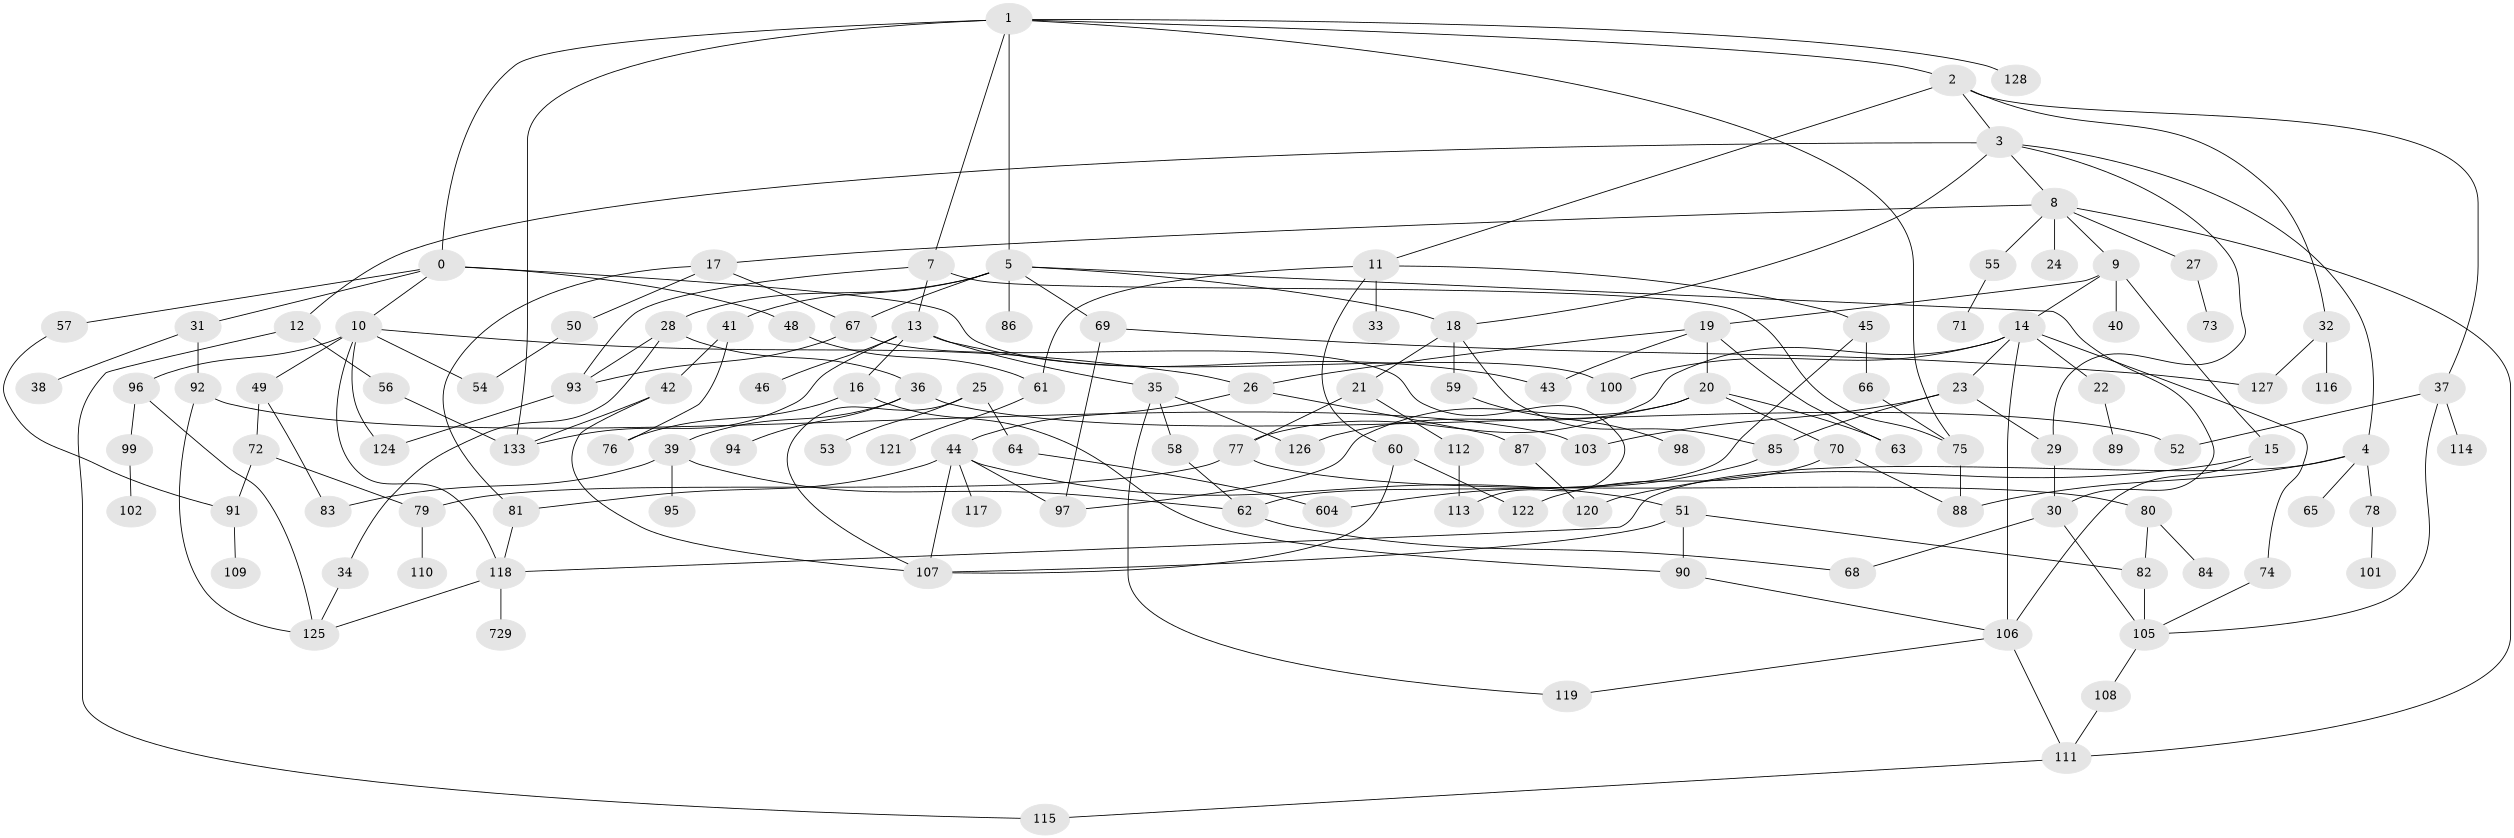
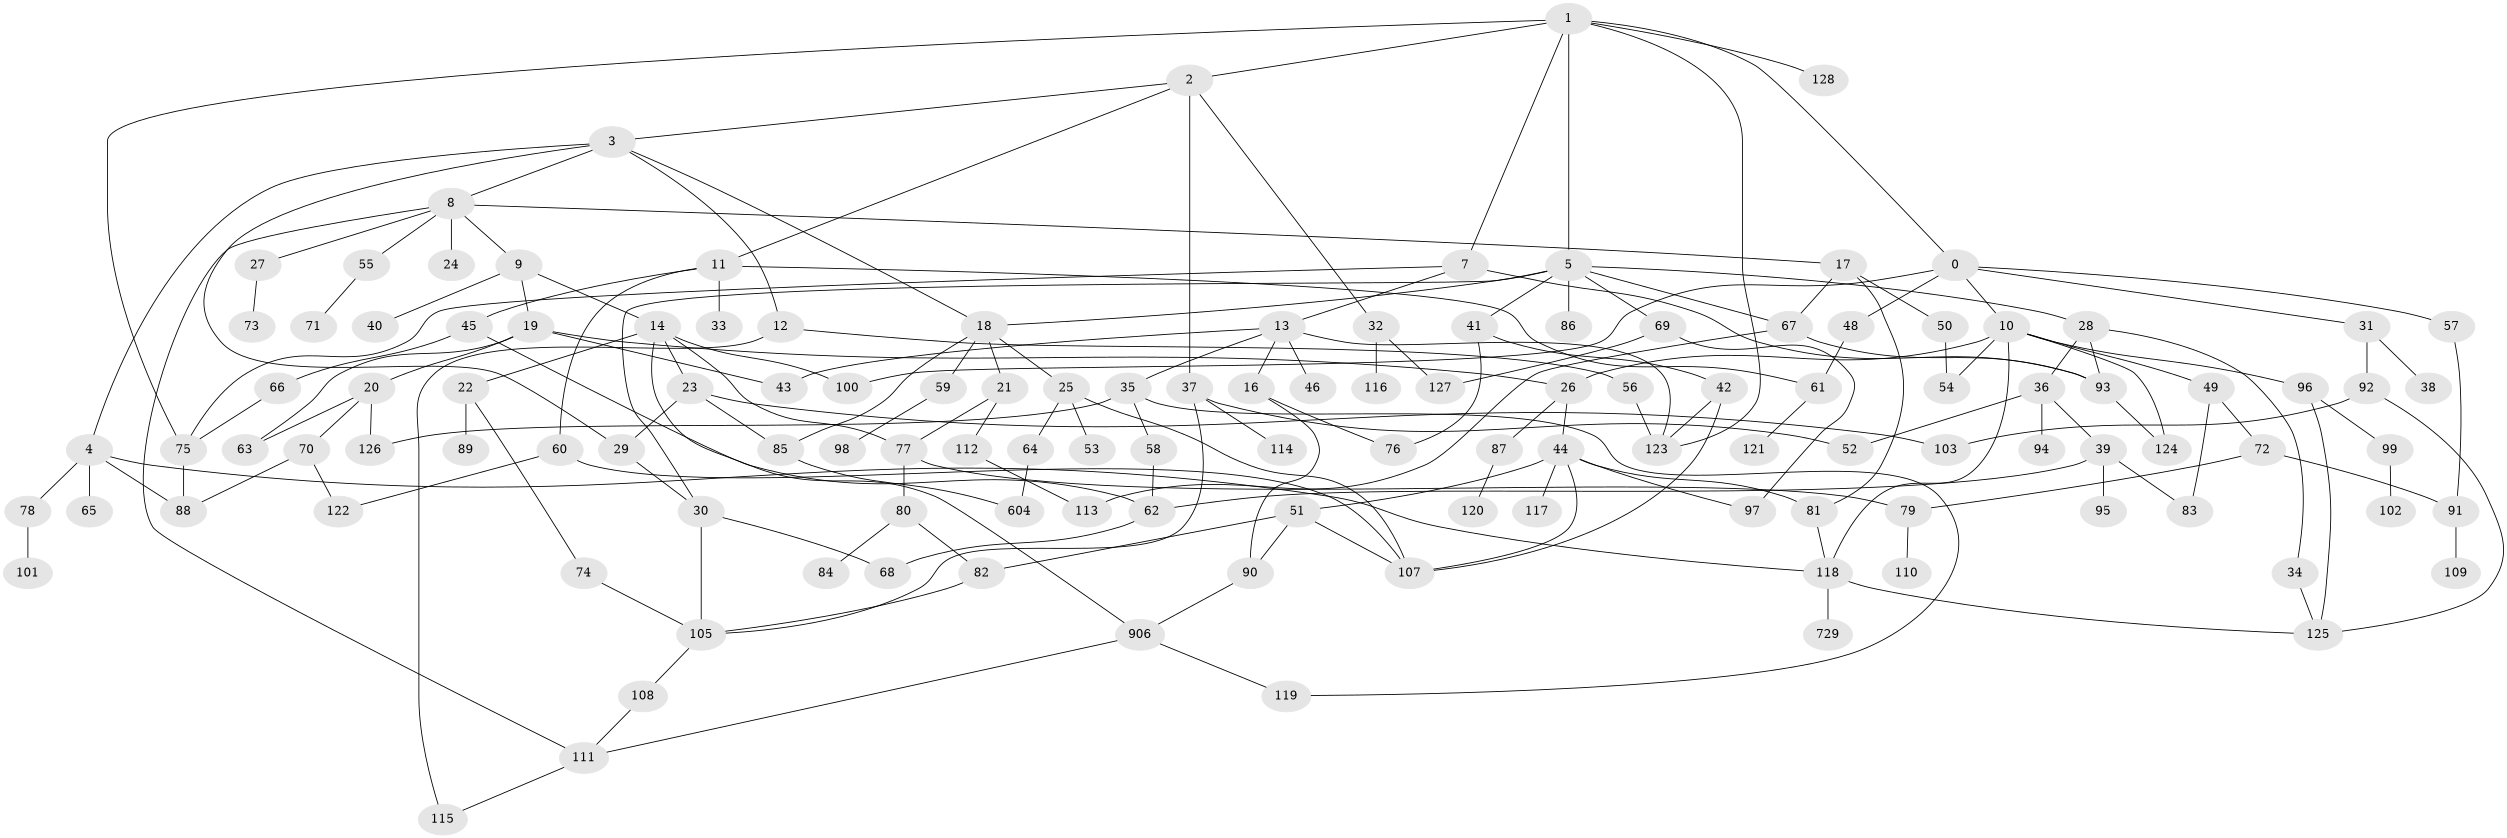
edge "18" -- "25": added
edge "14" -- "74": now "22" -- "74"
edge "20" -- "97": removed
node "133": label "133" -> "123"
node "15": removed
node "106": label "106" -> "906"
